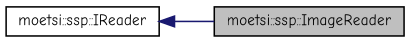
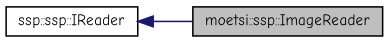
node "moetsi::ssp::IReader": label "moetsi::ssp::IReader" -> "ssp::ssp::IReader"
